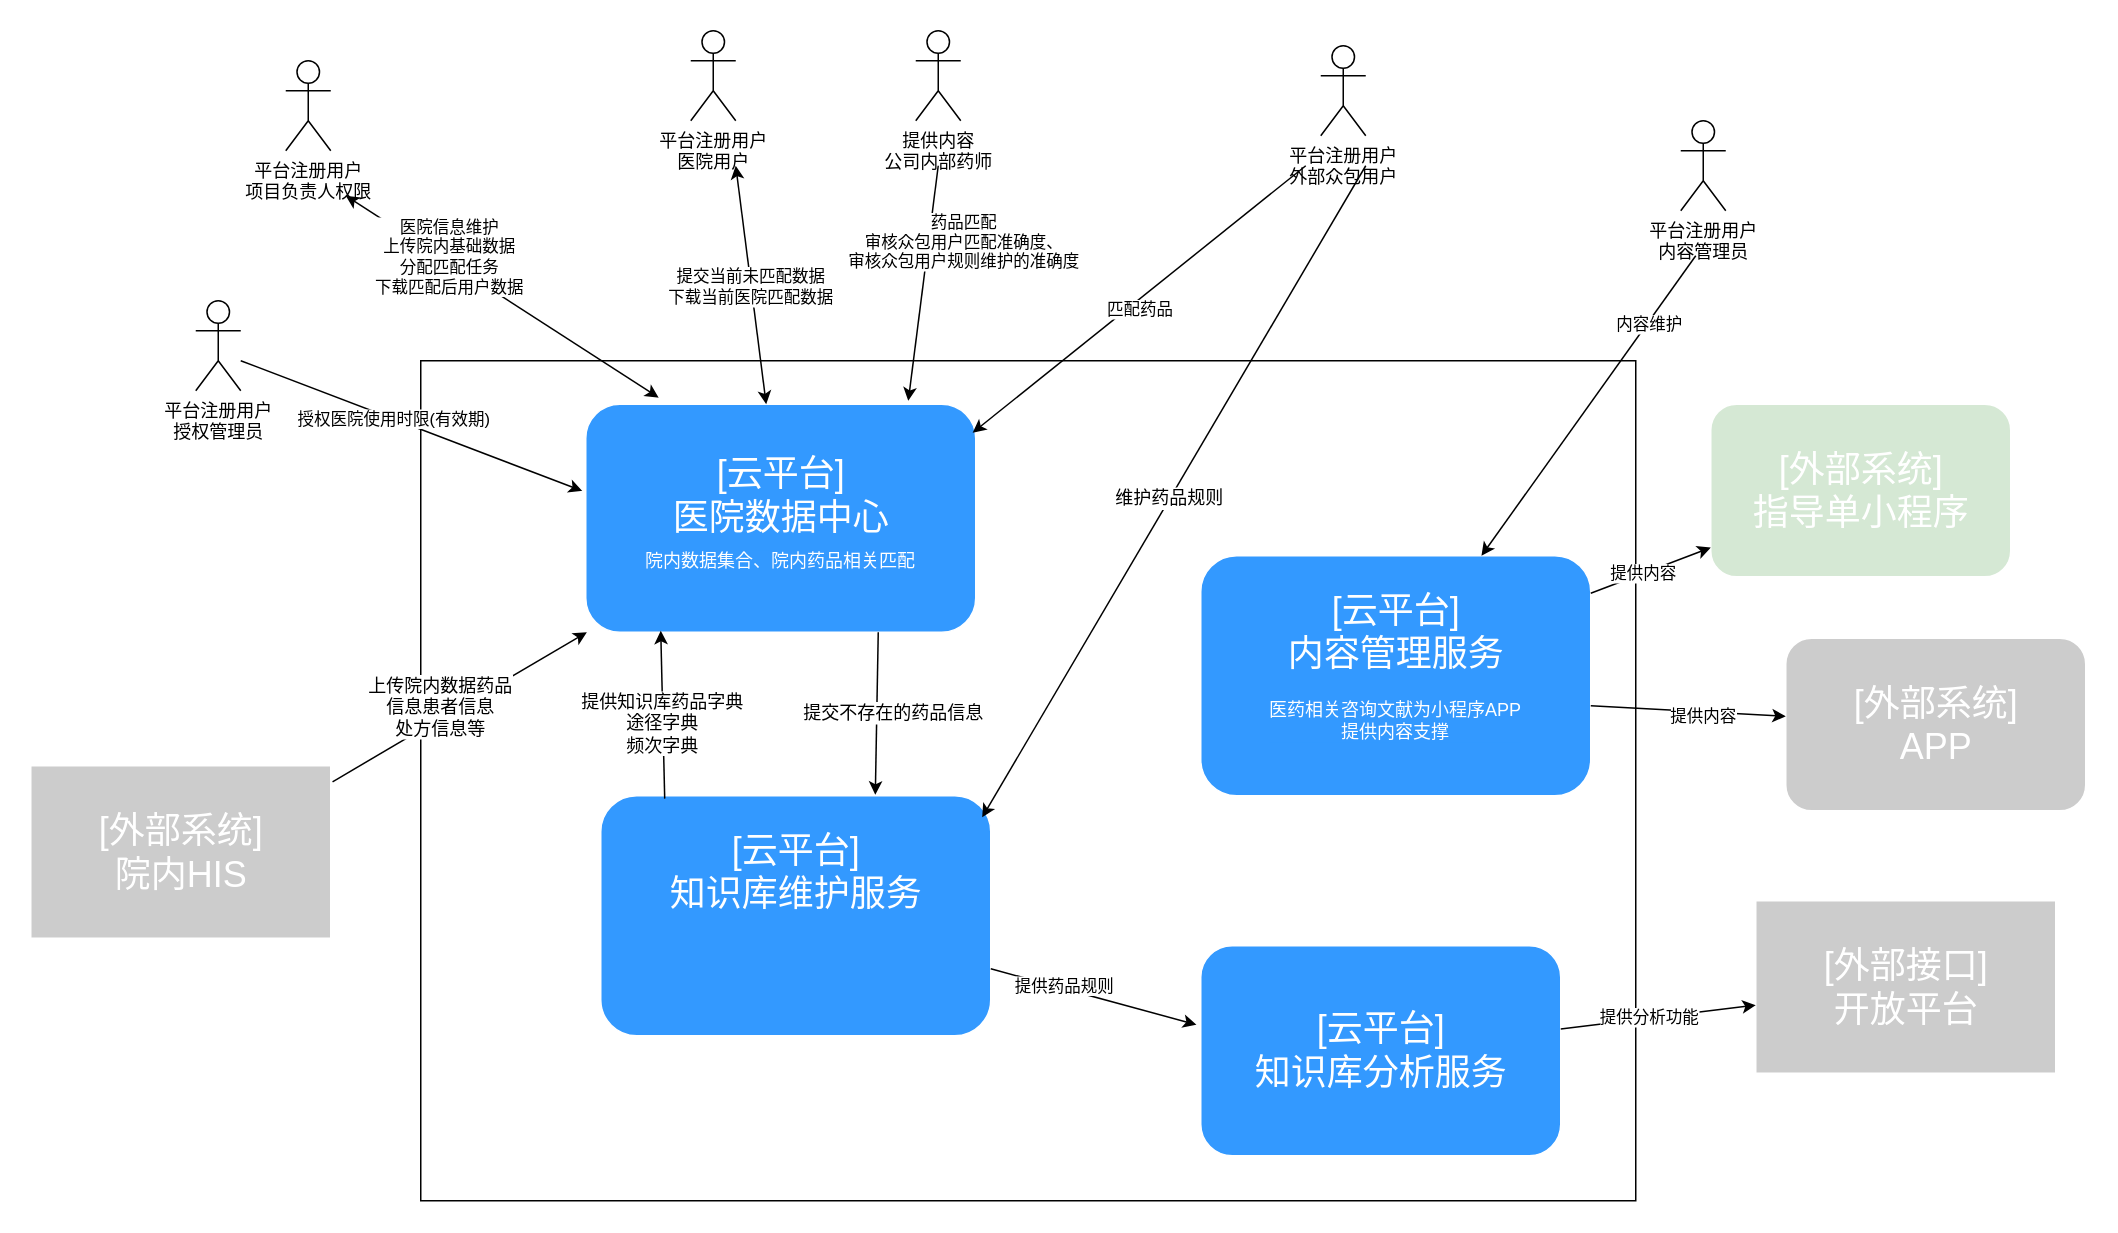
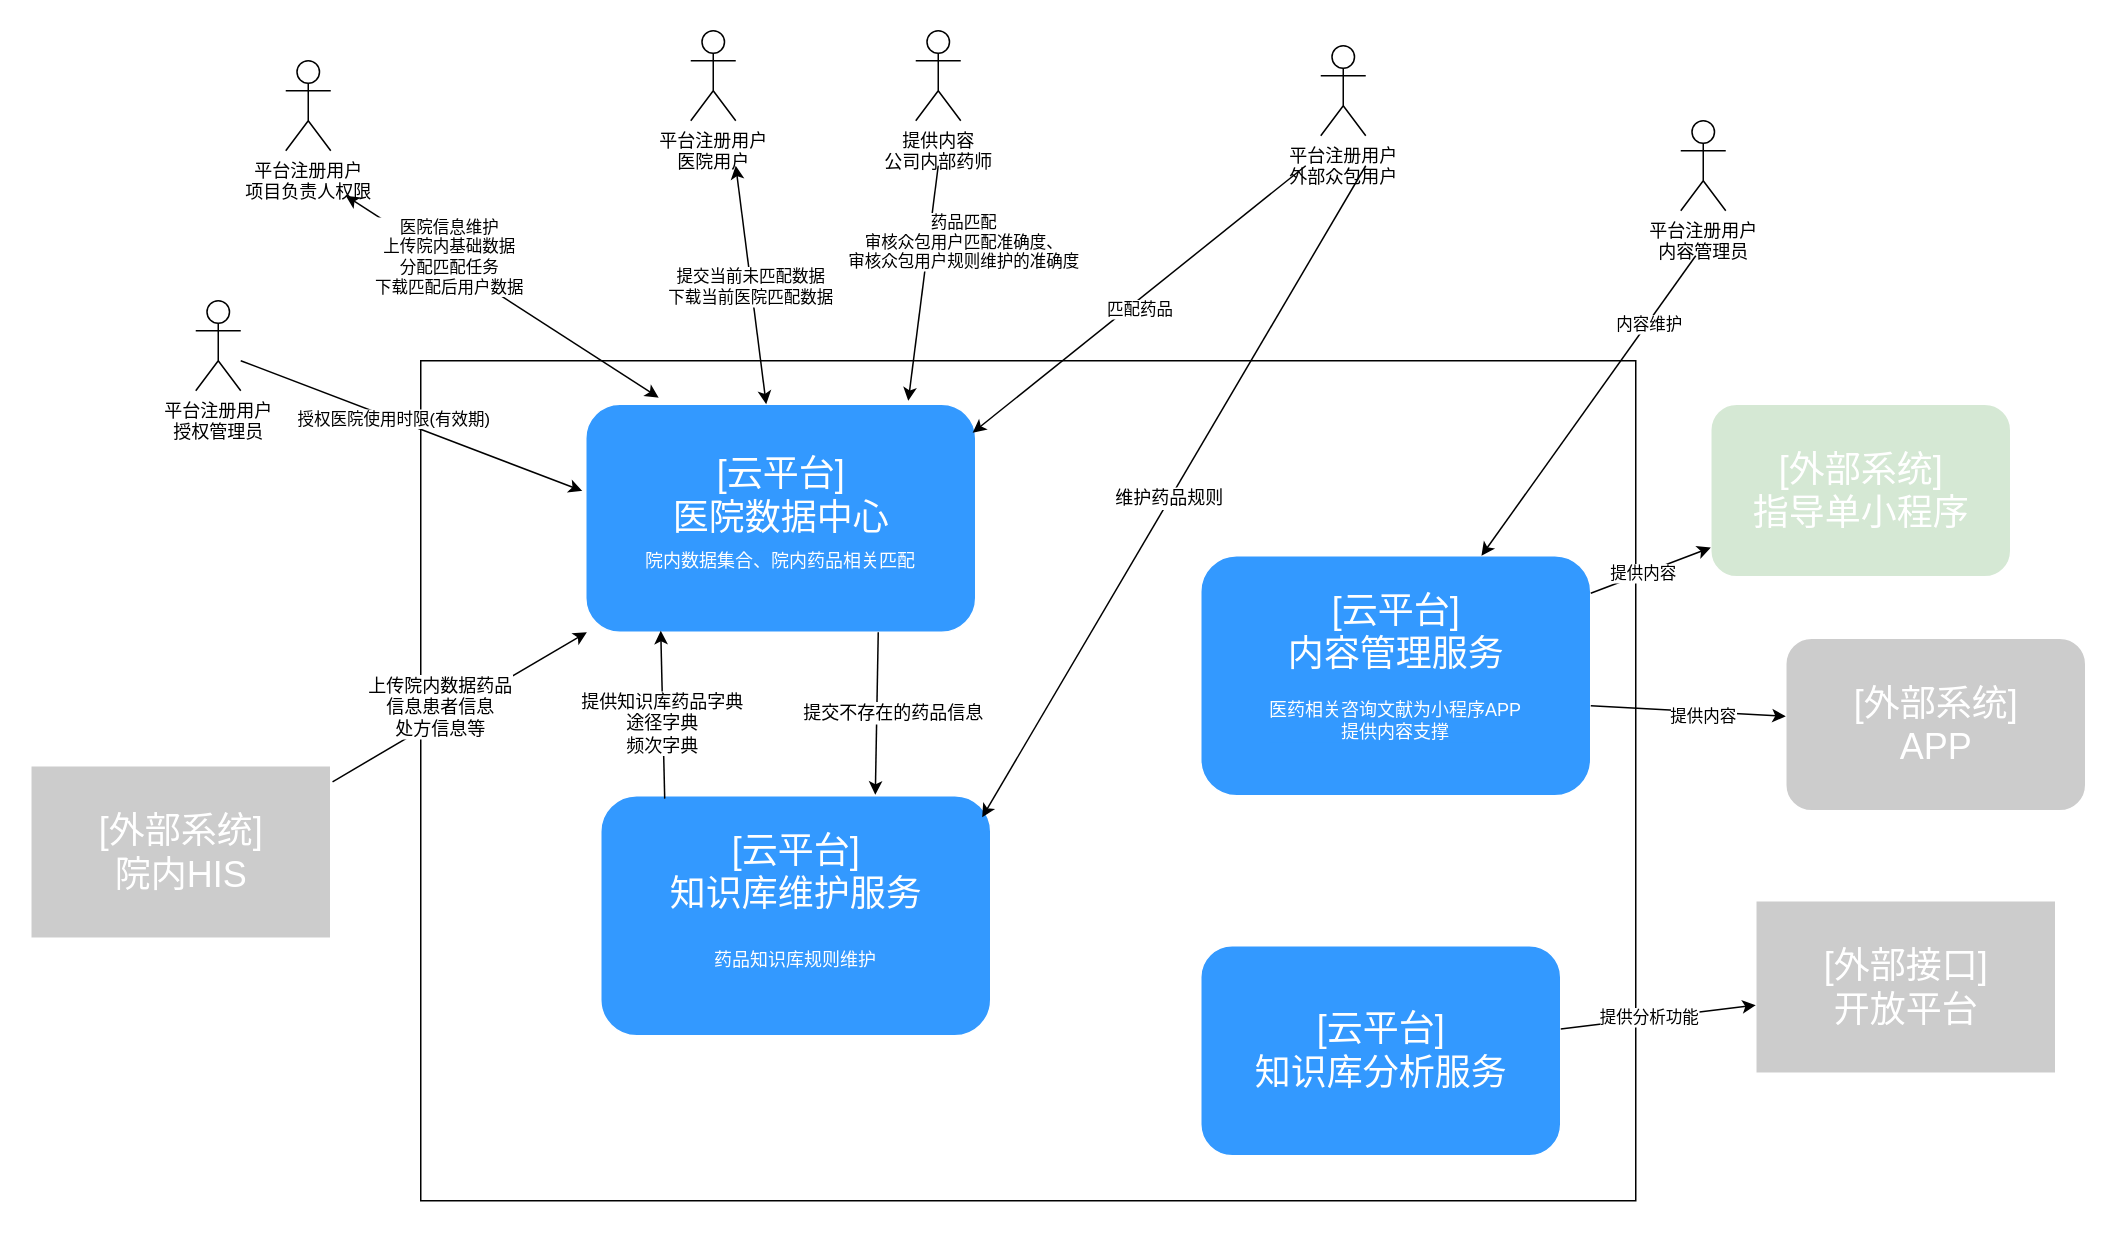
node "药品知识库规则维护": added
edge "[云平台] 知识库维护服务" -> "[云平台] 知识库分析服务": removed, label "提供药品规则"
